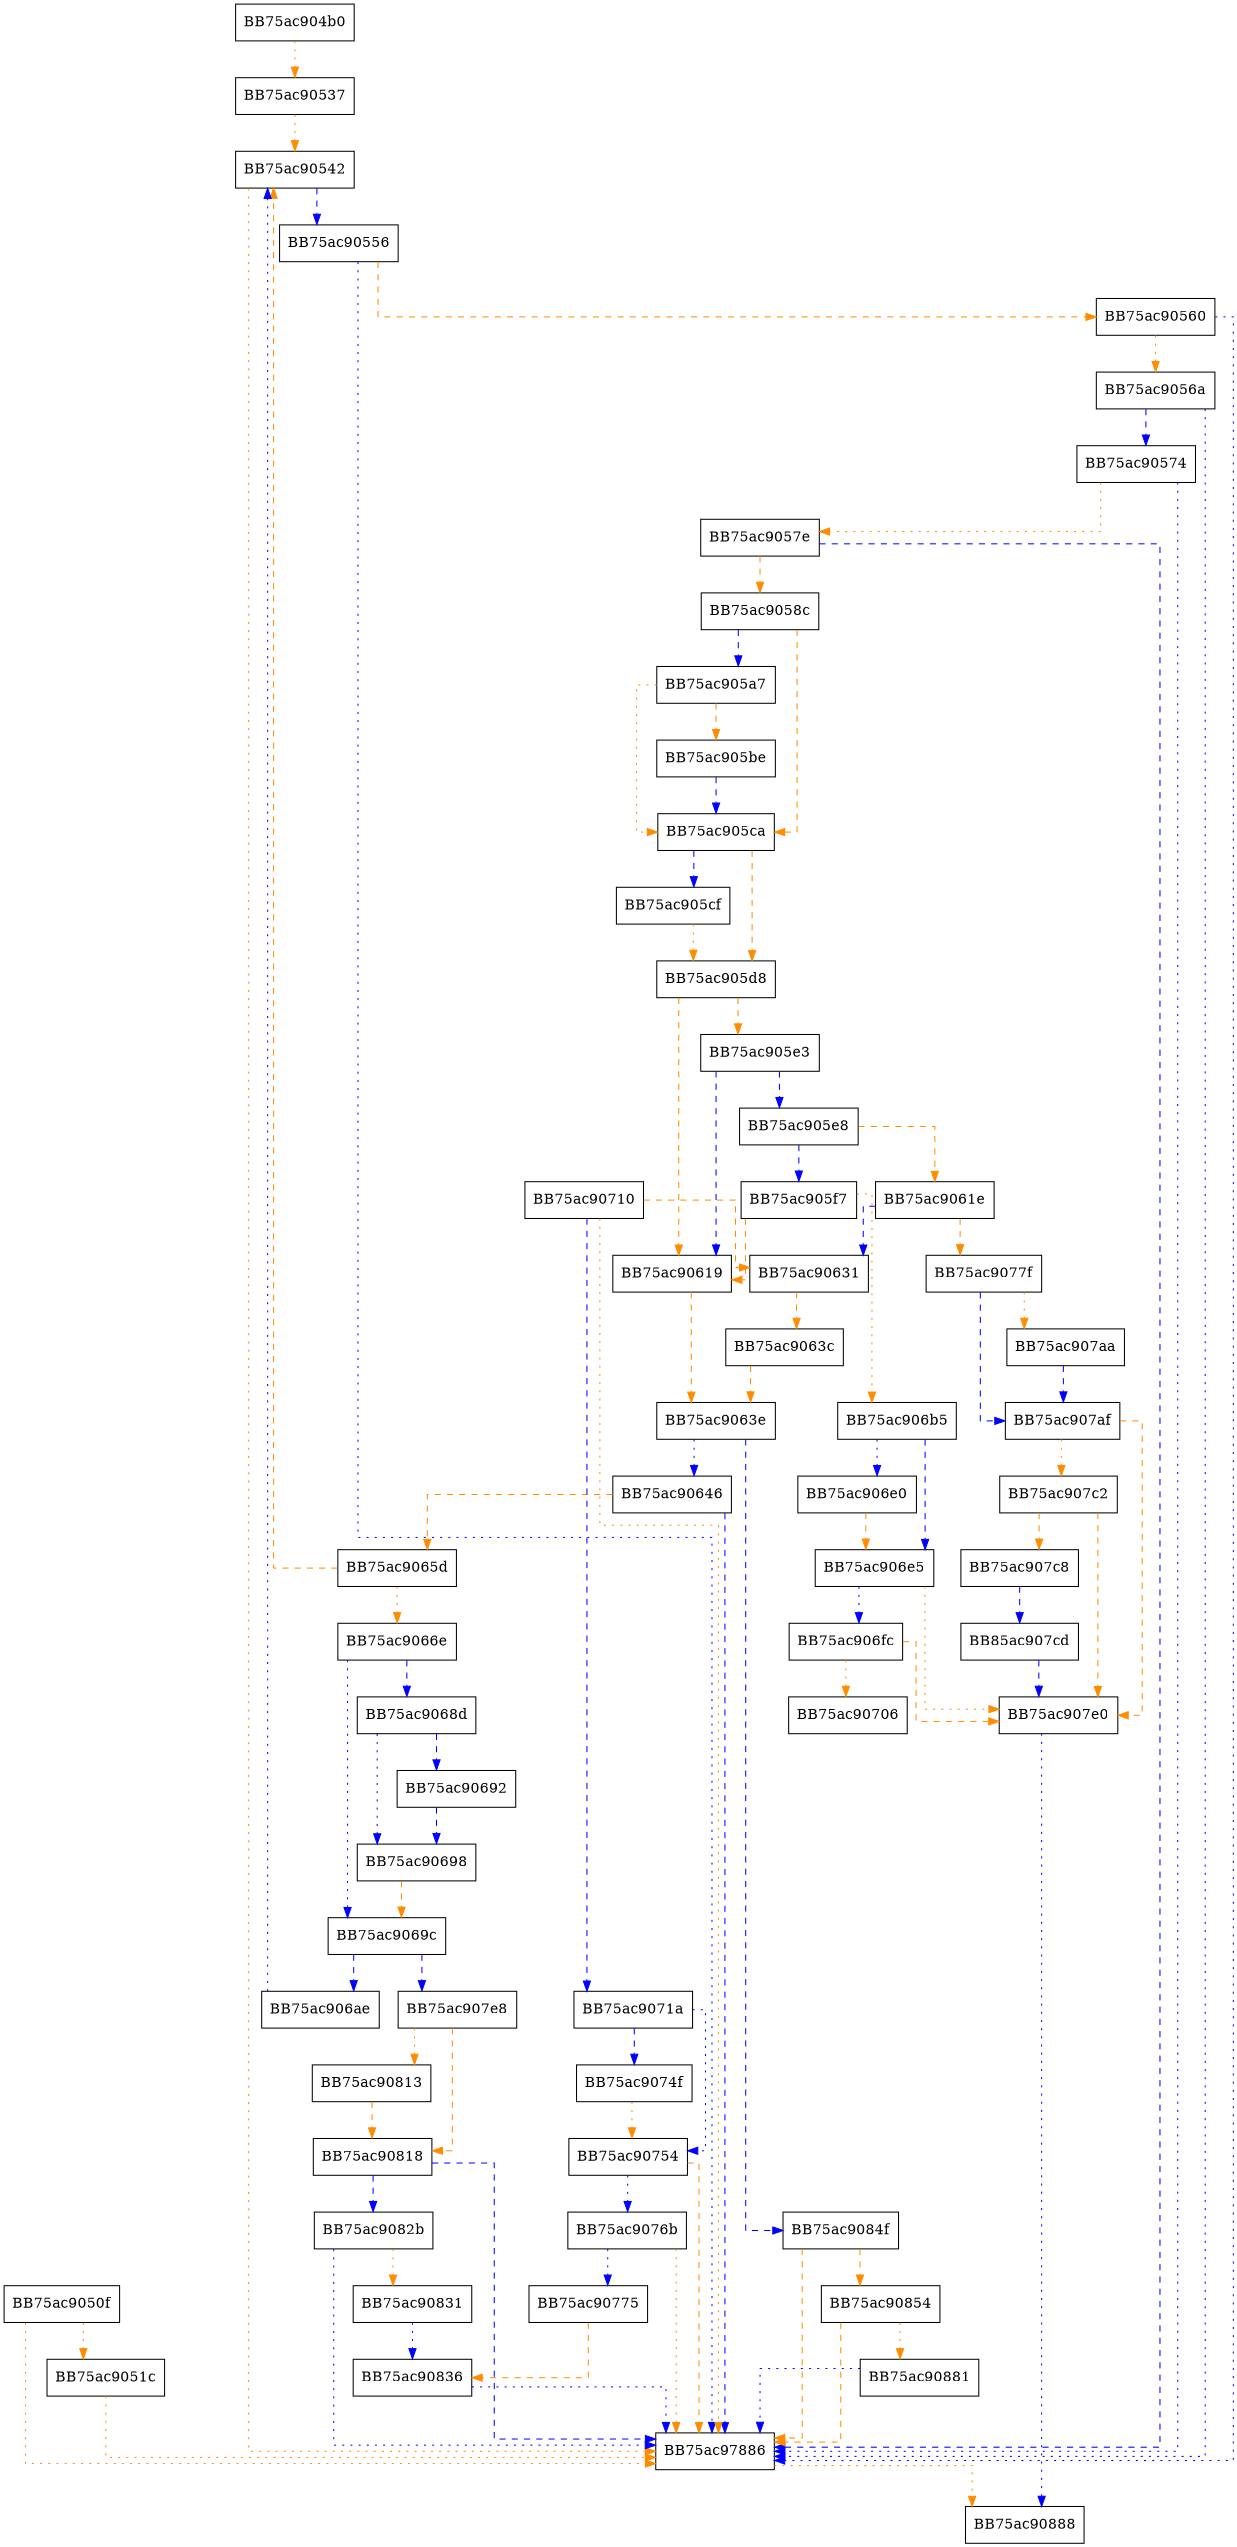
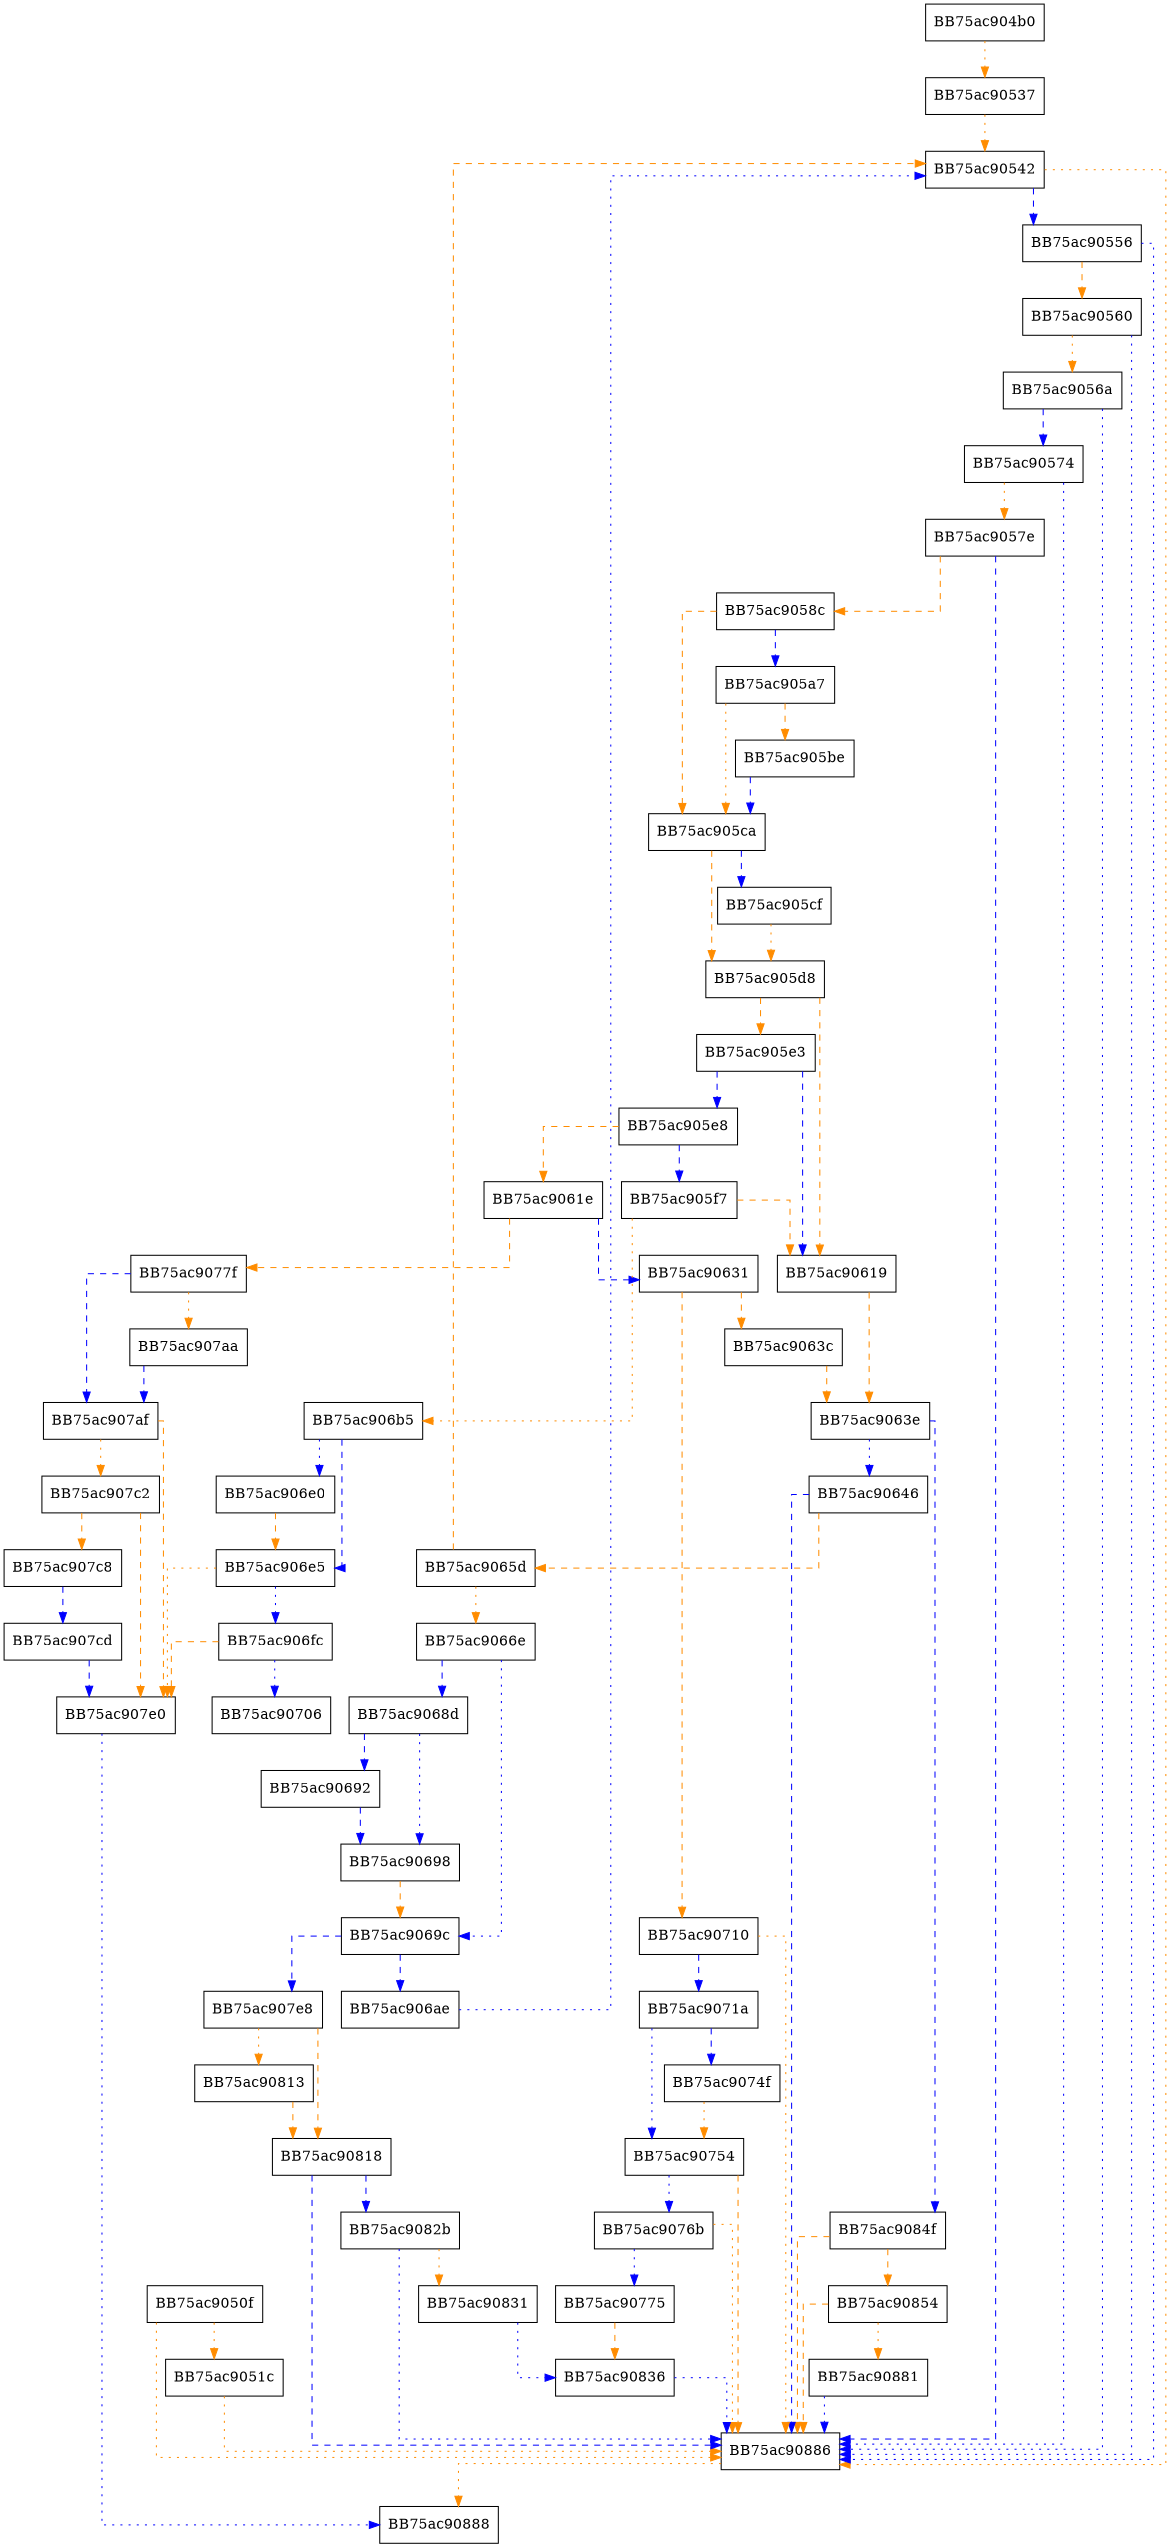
edge "BB75ac90710" -> "BB75ac90631": reversed
node "BB85ac907cd": label "BB85ac907cd" -> "BB75ac907cd"
edge "BB75ac906fc" -> "BB75ac90706": color darkorange -> blue
node "BB75ac97886": label "BB75ac97886" -> "BB75ac90886"
